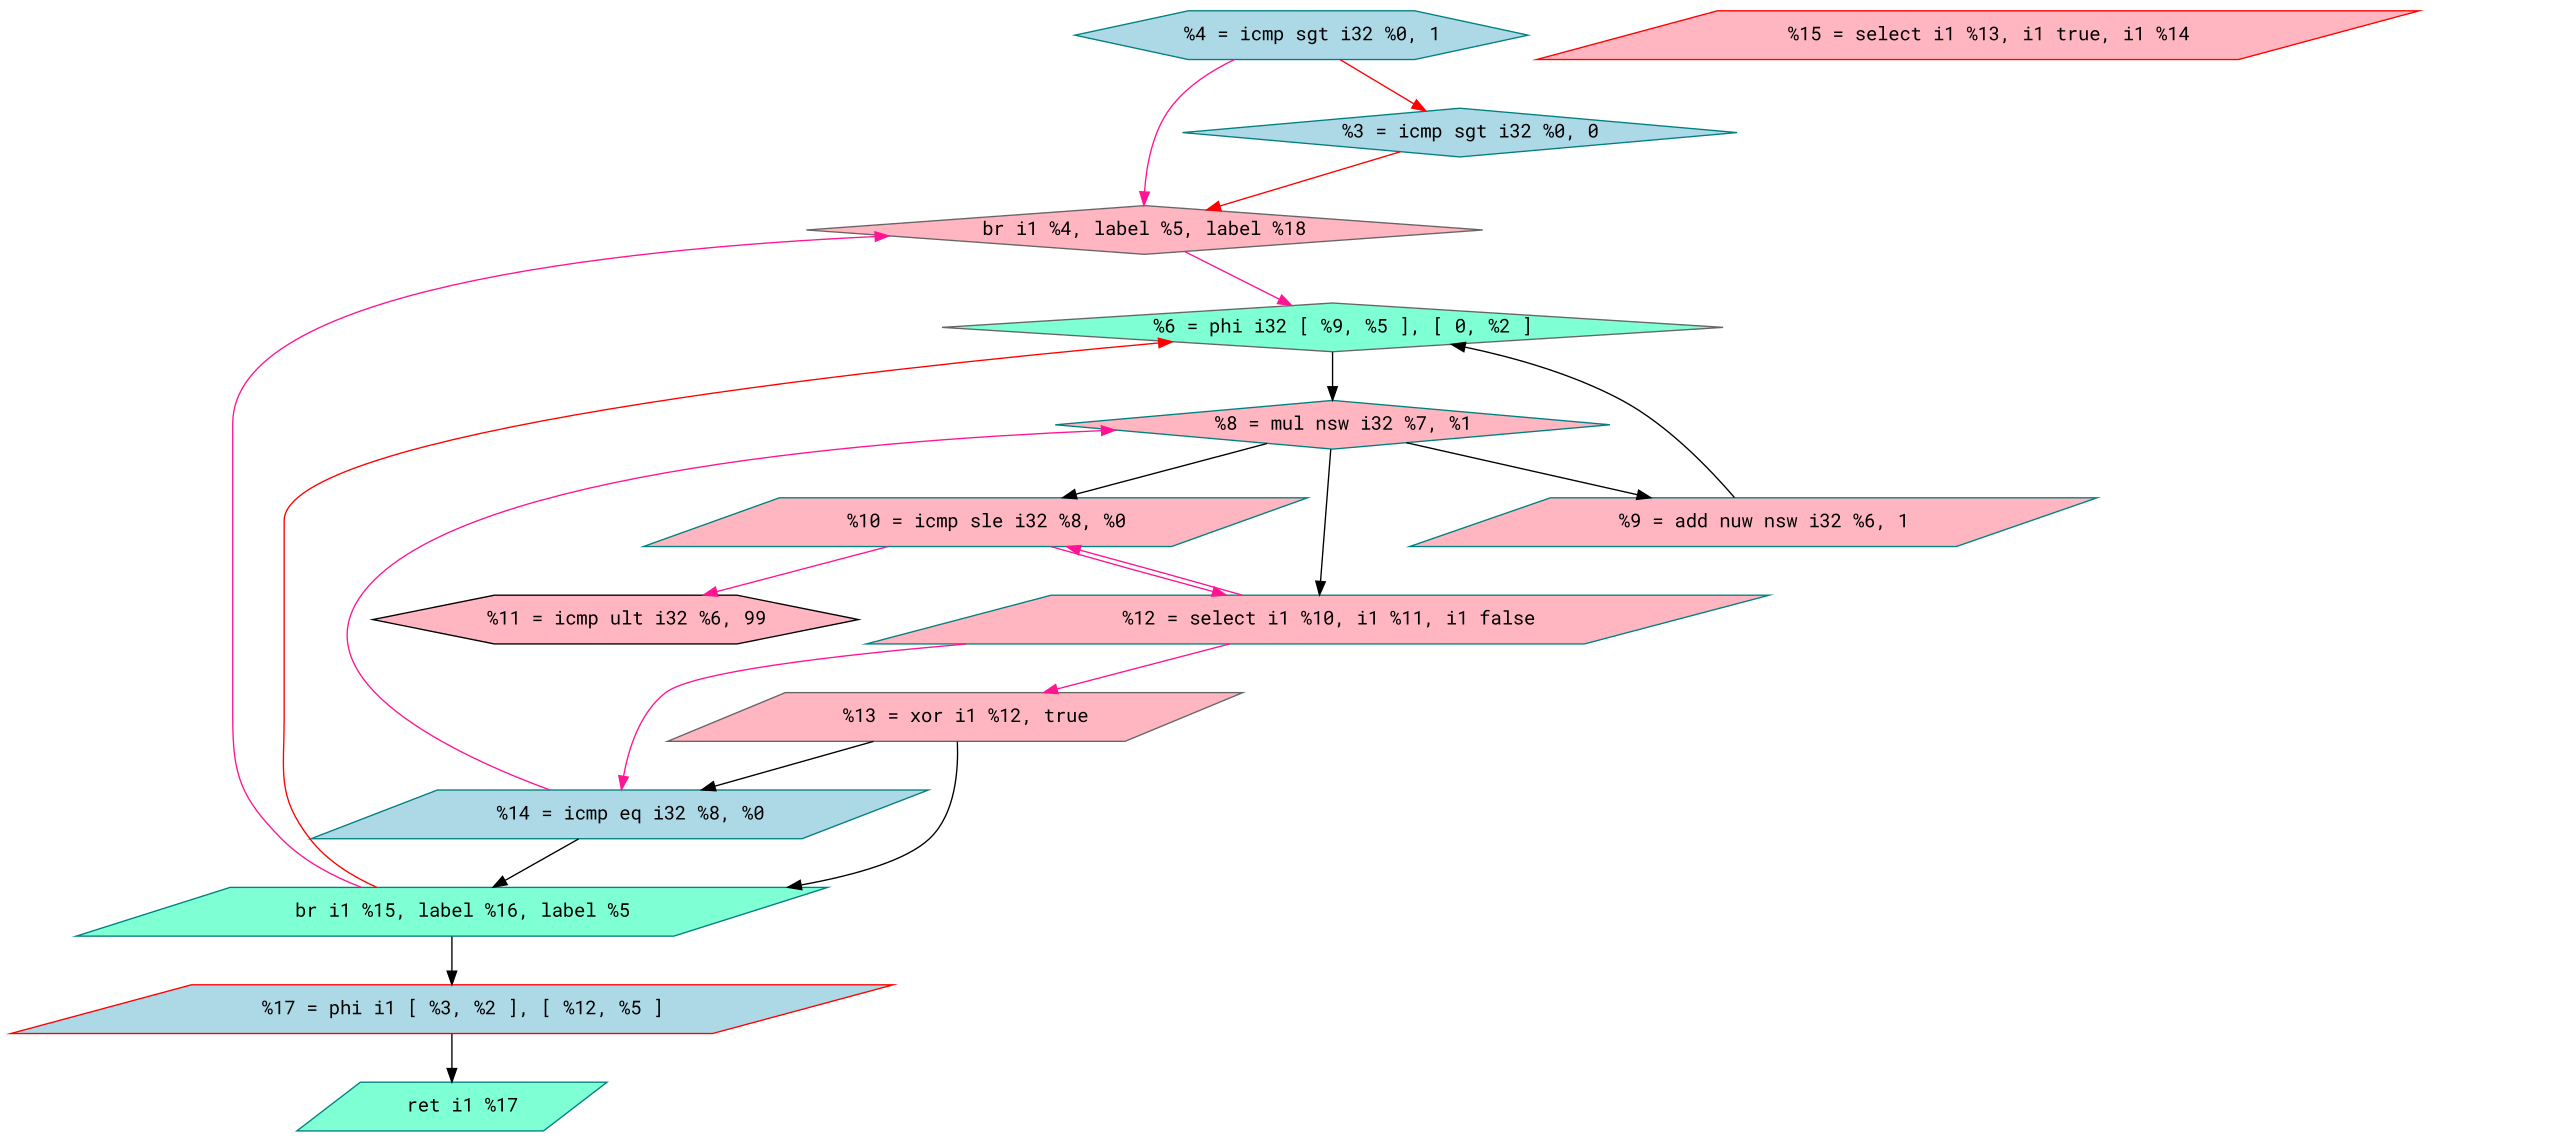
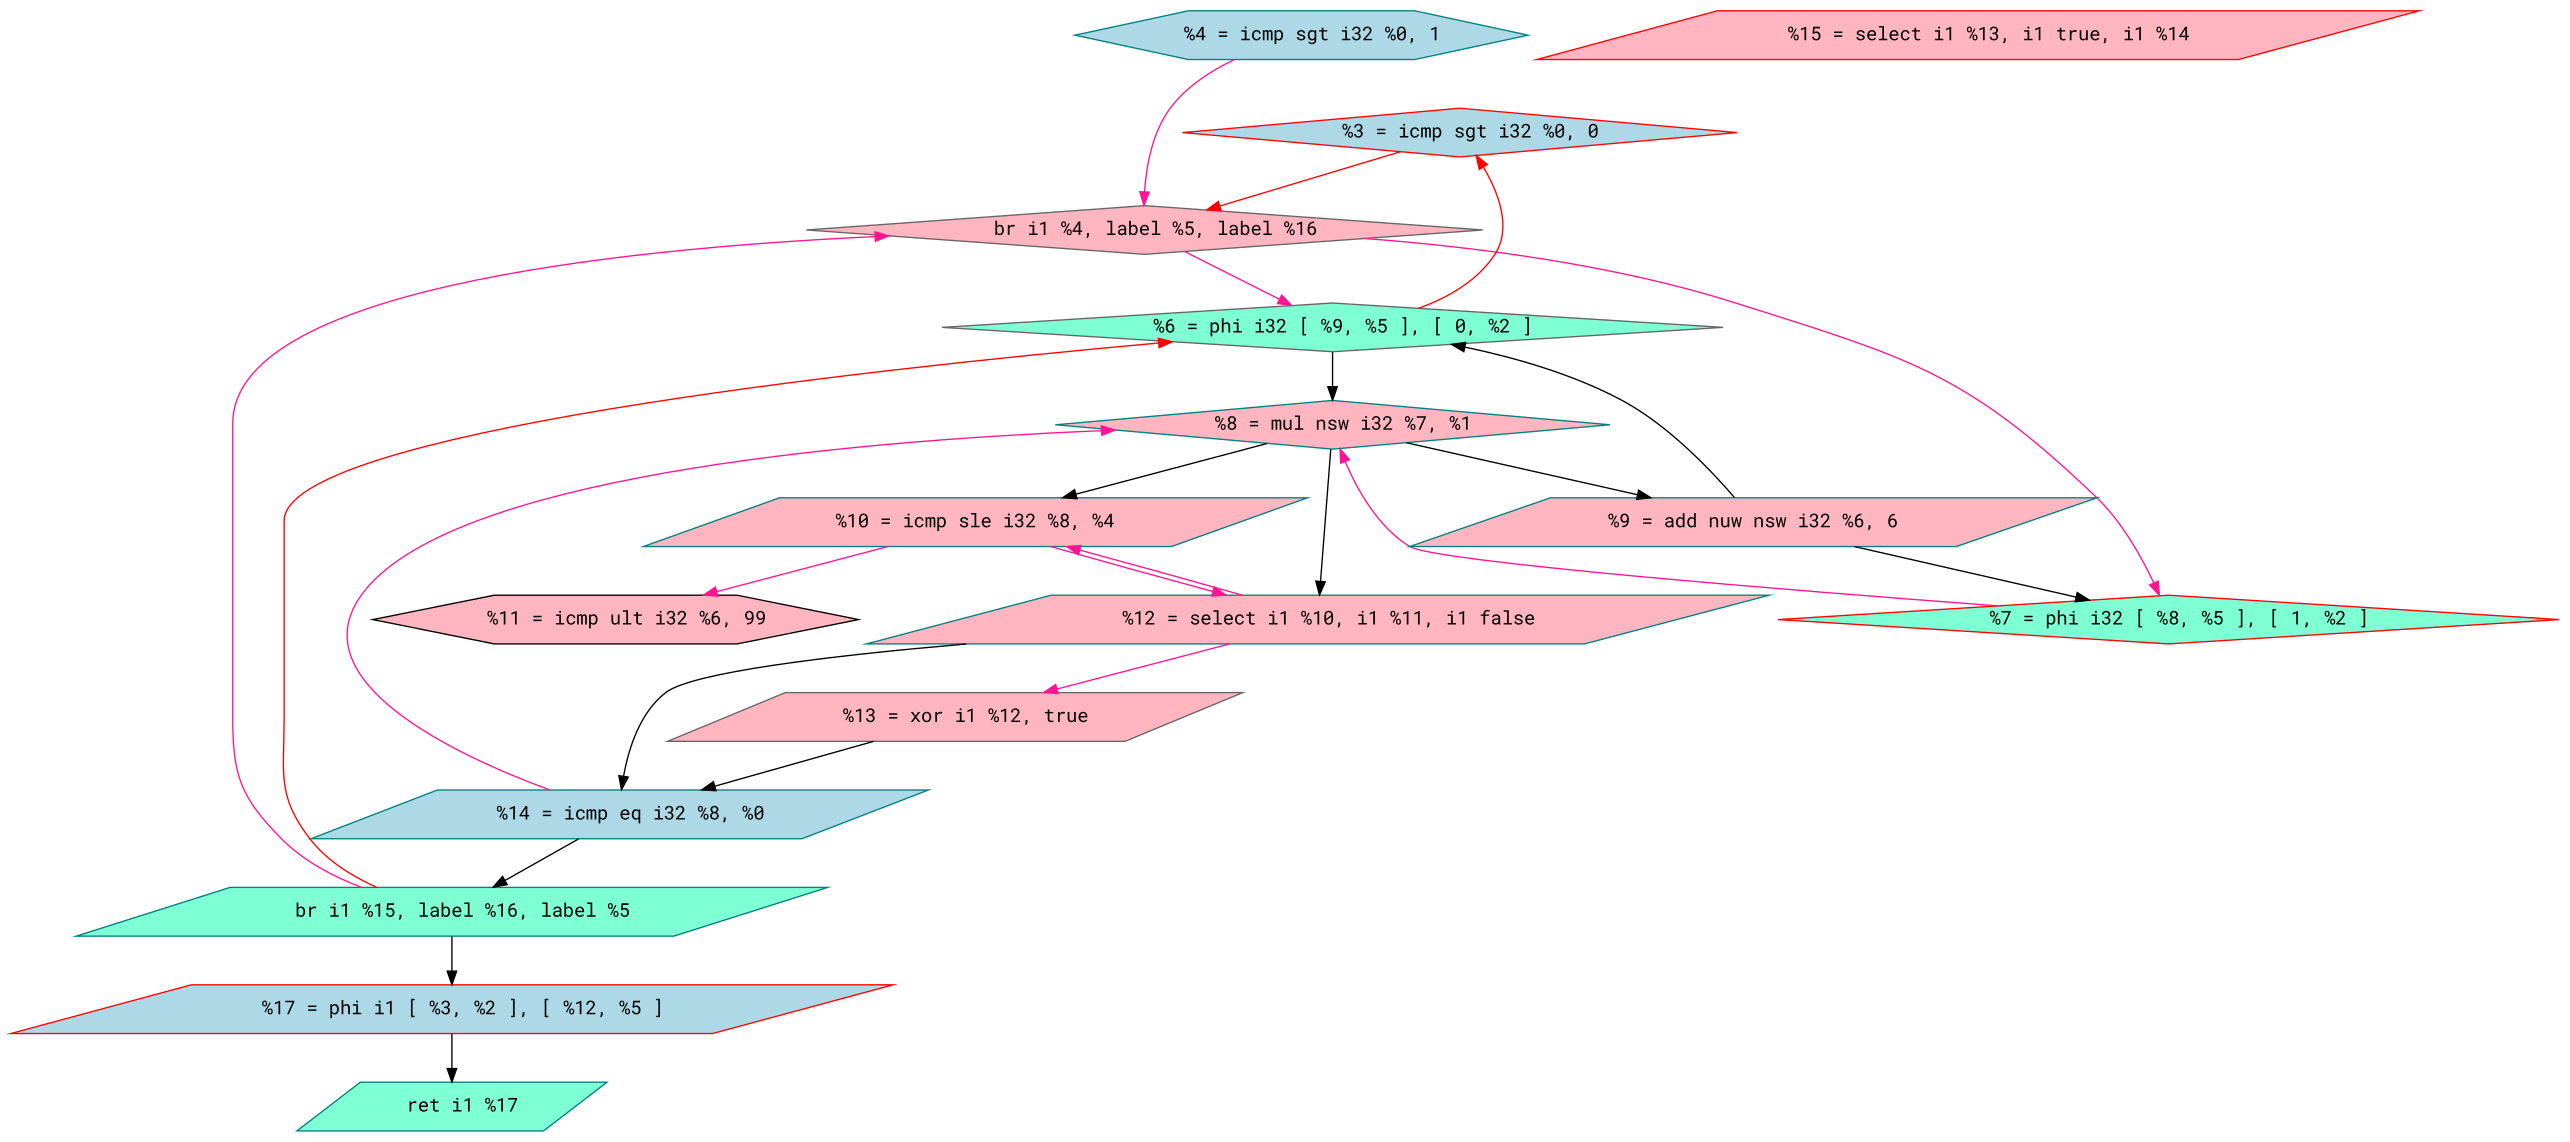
edge "%4 = icmp sgt i32 %0, 1" -> "%3 = icmp sgt i32 %0, 0": now "%6 = phi i32 [ %9, %5 ], [ 0, %2 ]" -> "%3 = icmp sgt i32 %0, 0"
node "%3 = icmp sgt i32 %0, 0": color teal -> red
node "br i1 %4, label %5, label %18": label "br i1 %4, label %5, label %18" -> "br i1 %4, label %5, label %16"
node "%10 = icmp sle i32 %8, %0": label "%10 = icmp sle i32 %8, %0" -> "%10 = icmp sle i32 %8, %4"
node "%9 = add nuw nsw i32 %6, 1": label "%9 = add nuw nsw i32 %6, 1" -> "%9 = add nuw nsw i32 %6, 6"
node "%7 = phi i32 [ %8, %5 ], [ 1, %2 ]": added
edge "%12 = select i1 %10, i1 %11, i1 false" -> "%14 = icmp eq i32 %8, %0": color deeppink -> black
edge "%13 = xor i1 %12, true" -> "br i1 %15, label %16, label %5": removed
